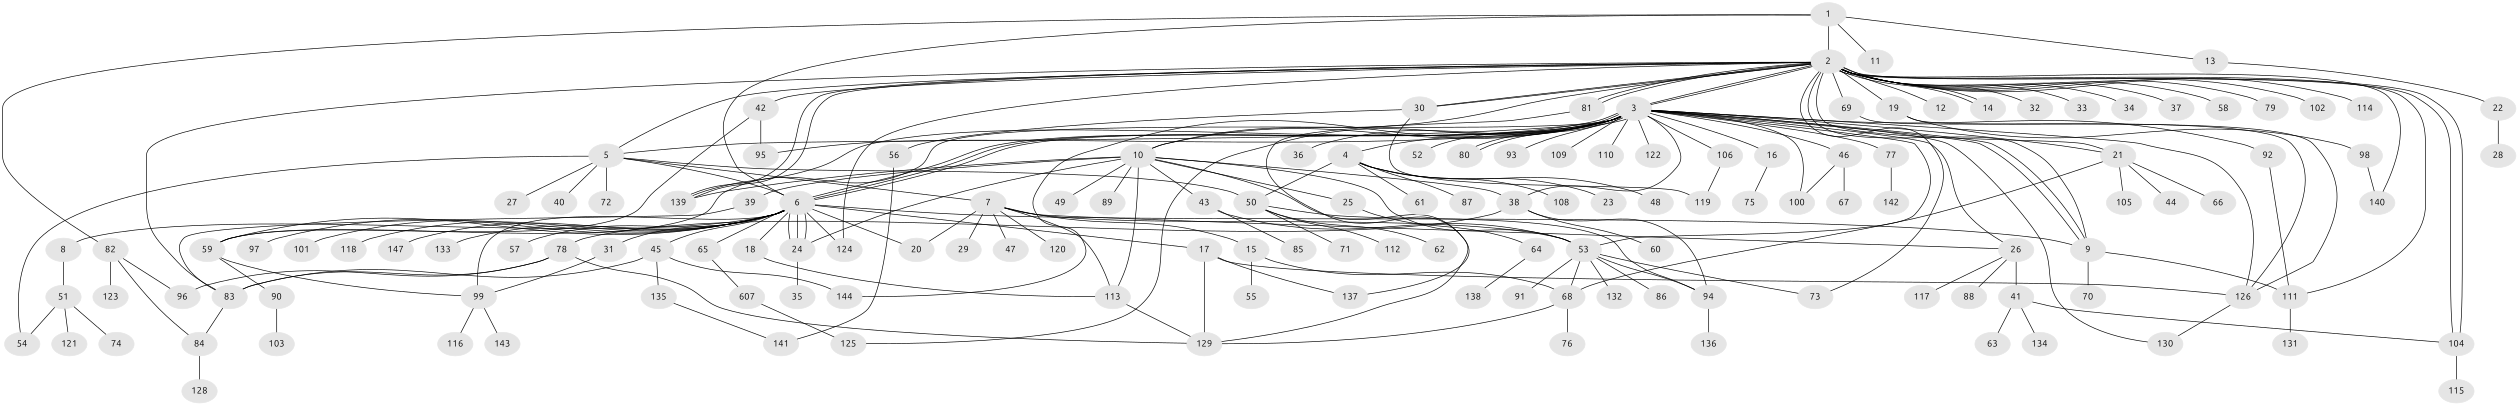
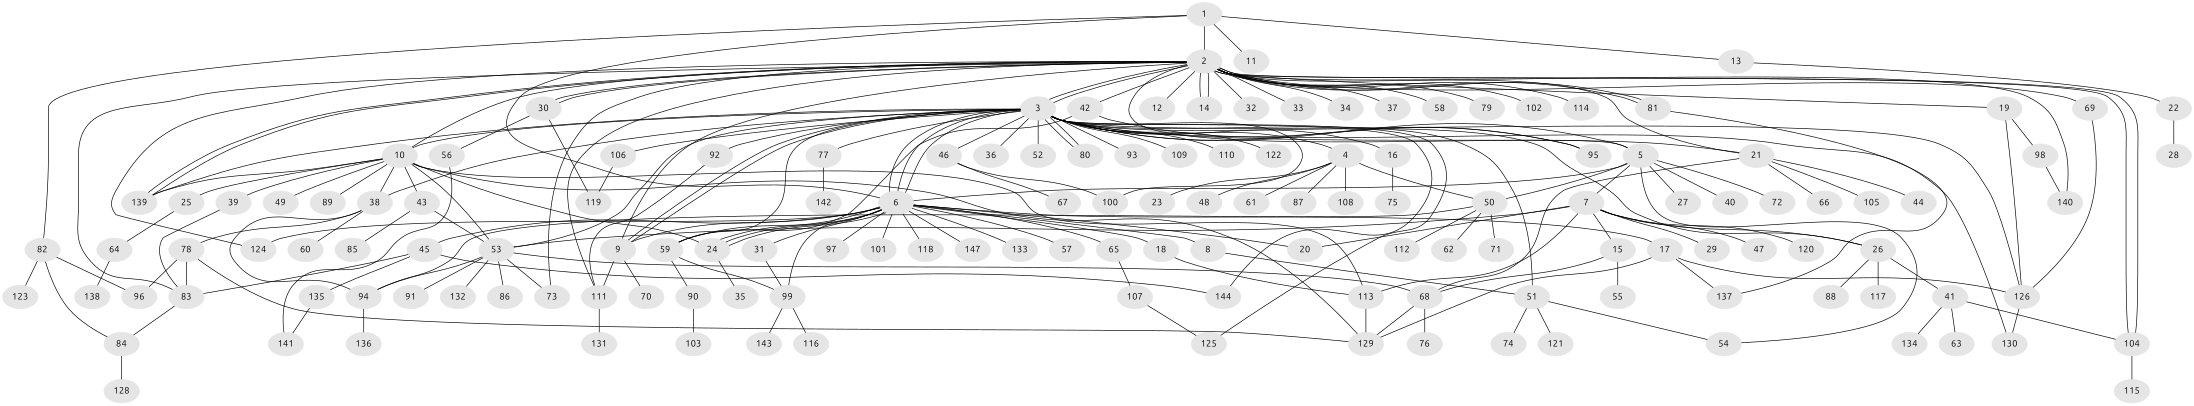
edge "3" -- "51": added
node "607": label "607" -> "107"
